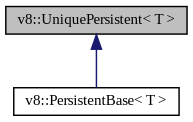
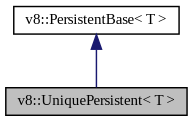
edge "v8::PersistentBase< T >" -> "v8::UniquePersistent< T >": reversed
